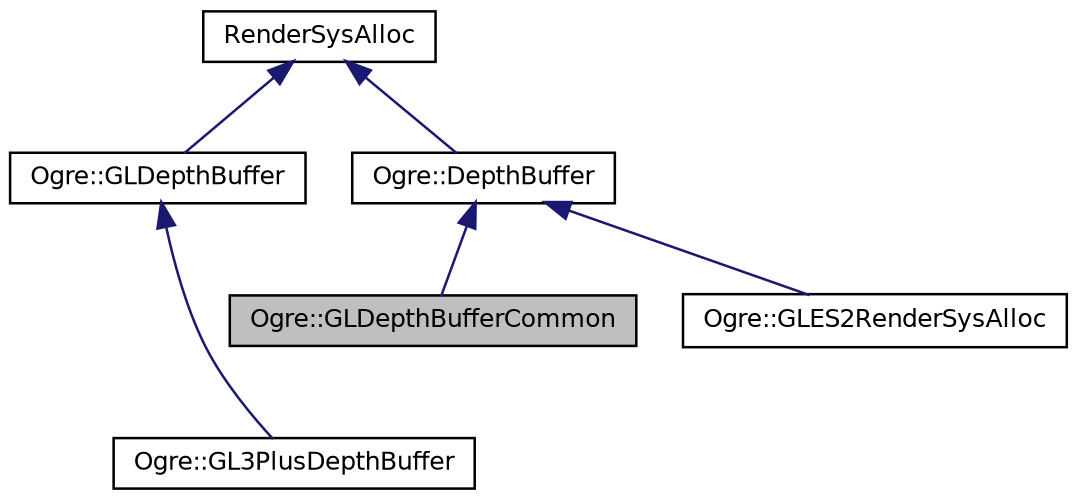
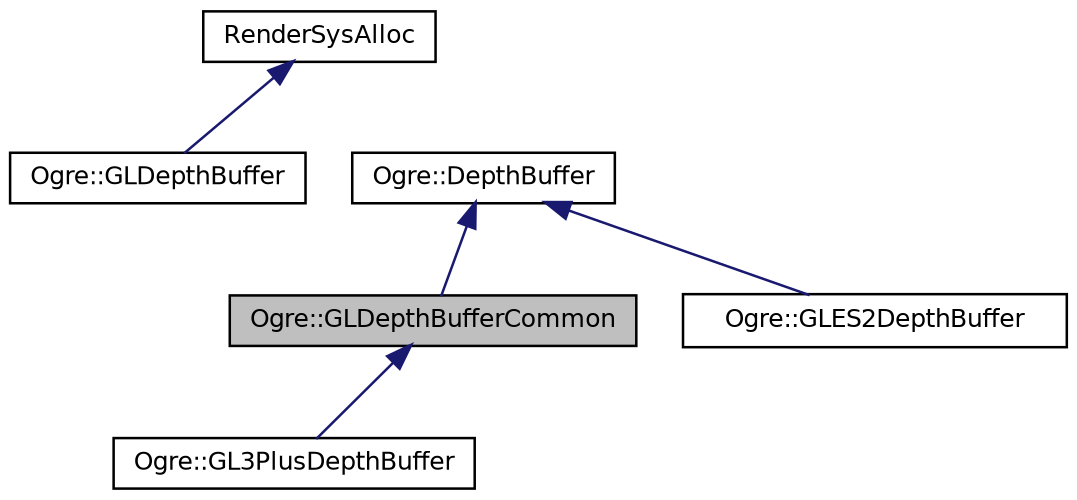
edge "Ogre::DepthBuffer" -> "RenderSysAlloc": removed
node "Ogre::GLES2RenderSysAlloc": label "Ogre::GLES2RenderSysAlloc" -> "Ogre::GLES2DepthBuffer"
edge "Ogre::GL3PlusDepthBuffer" -> "Ogre::GLDepthBuffer": now "Ogre::GL3PlusDepthBuffer" -> "Ogre::GLDepthBufferCommon"
